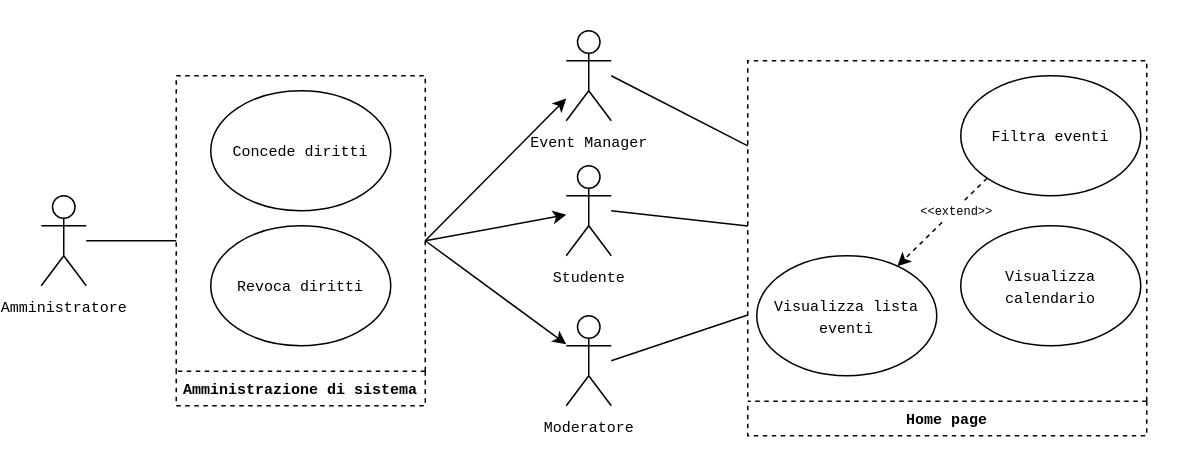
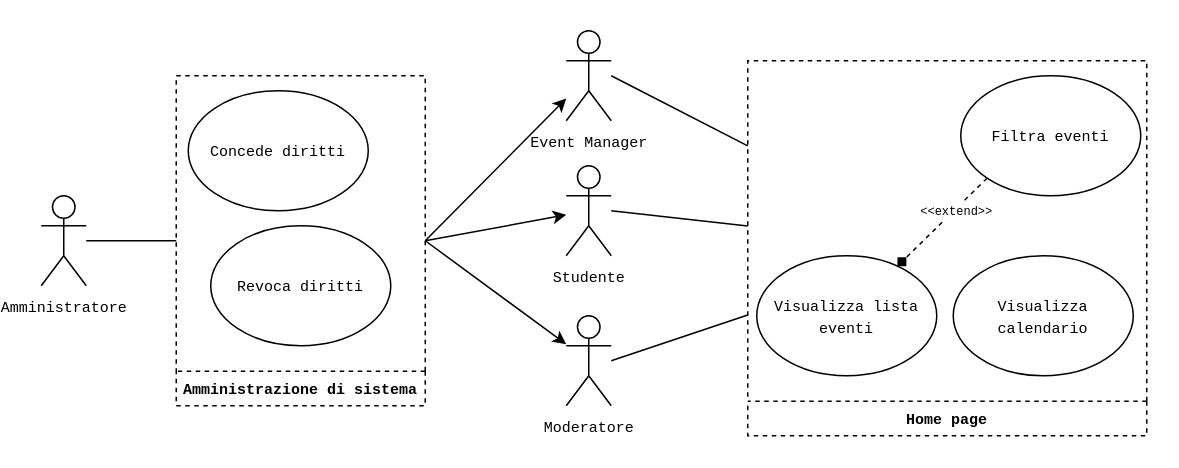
node "Concede diritti": moved (301, 151) -> (278, 151)
edge "Filtra eventi" -> "Visualizza lista eventi": arrowhead classic -> diamond
node "Visualizza calendario": moved (1051, 286) -> (1043, 316)
